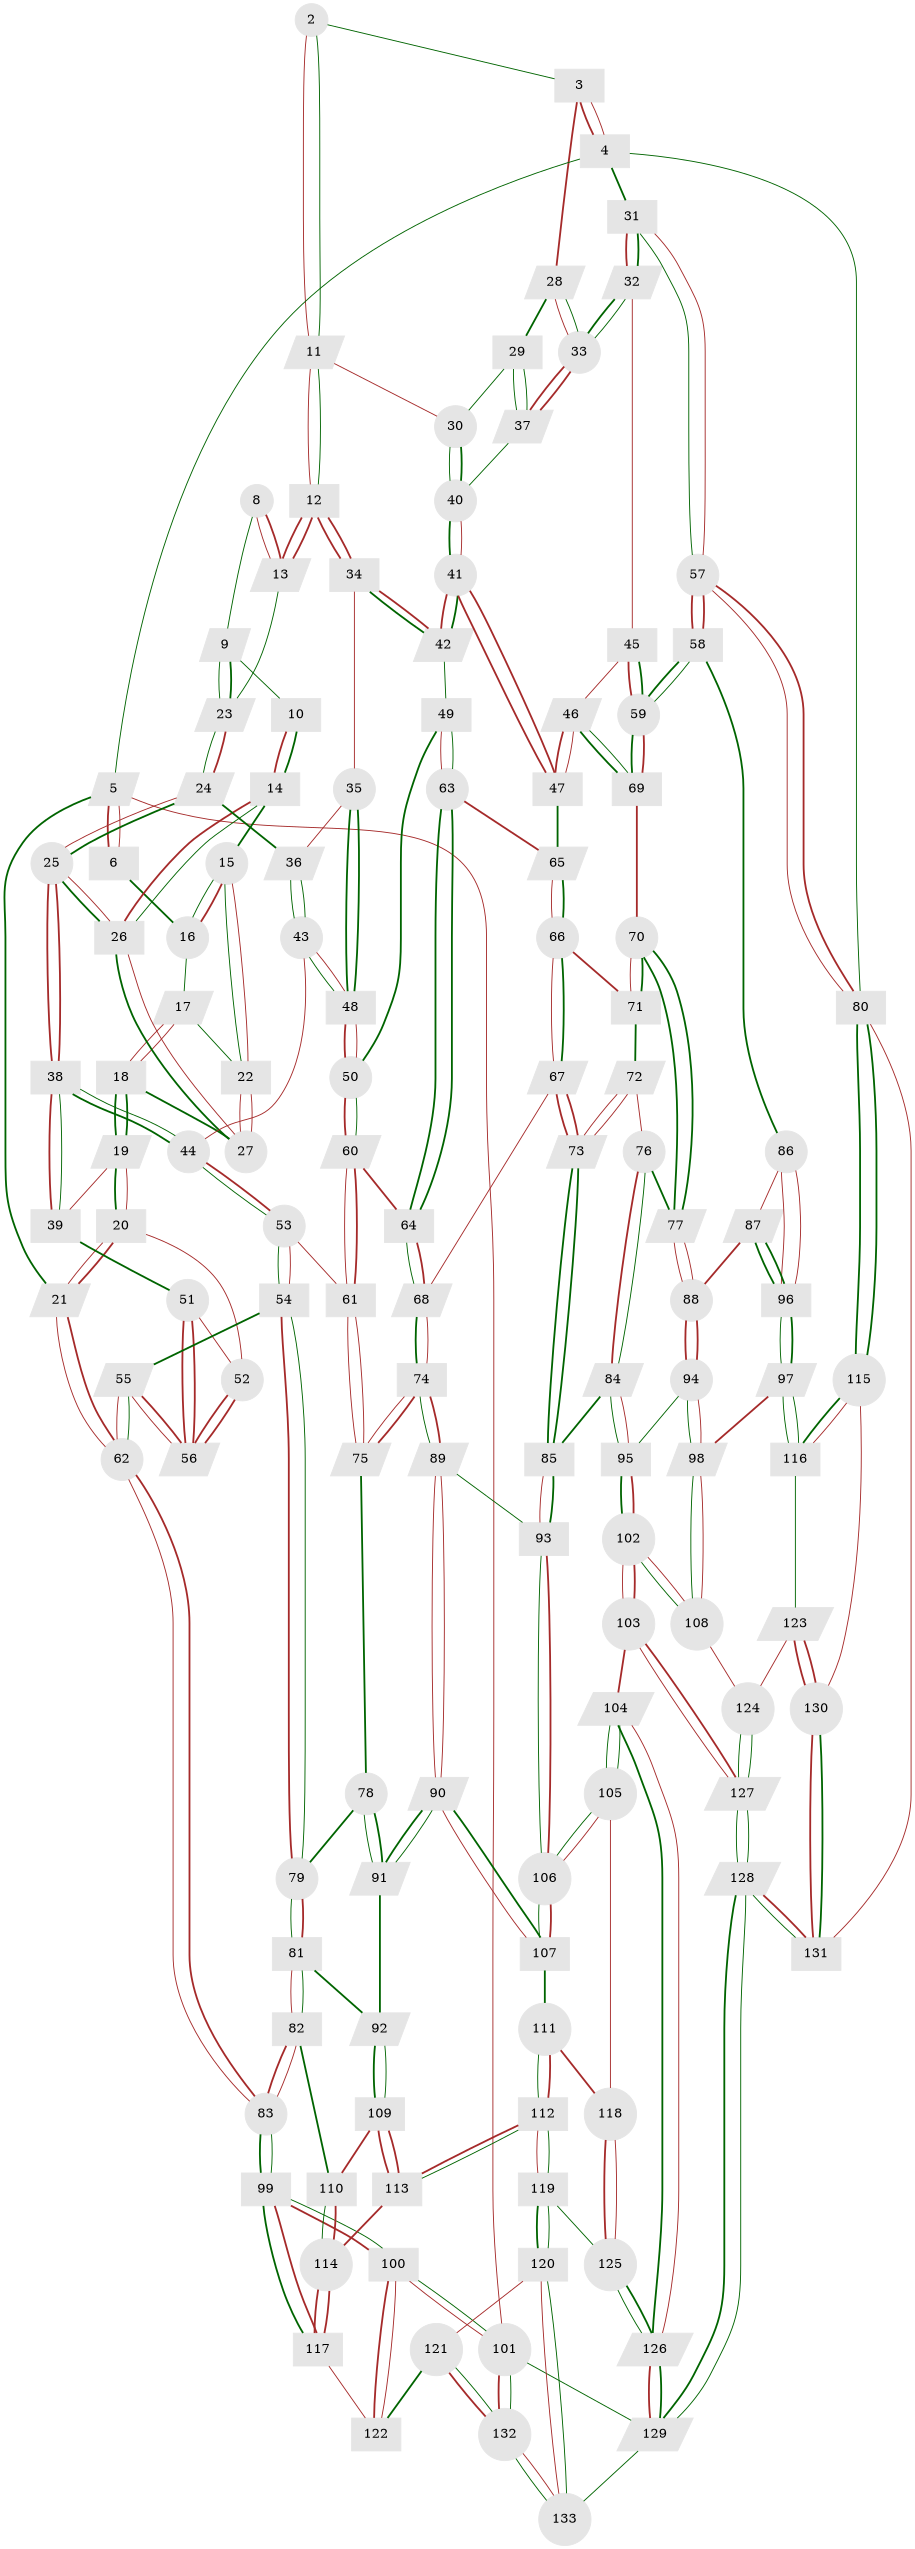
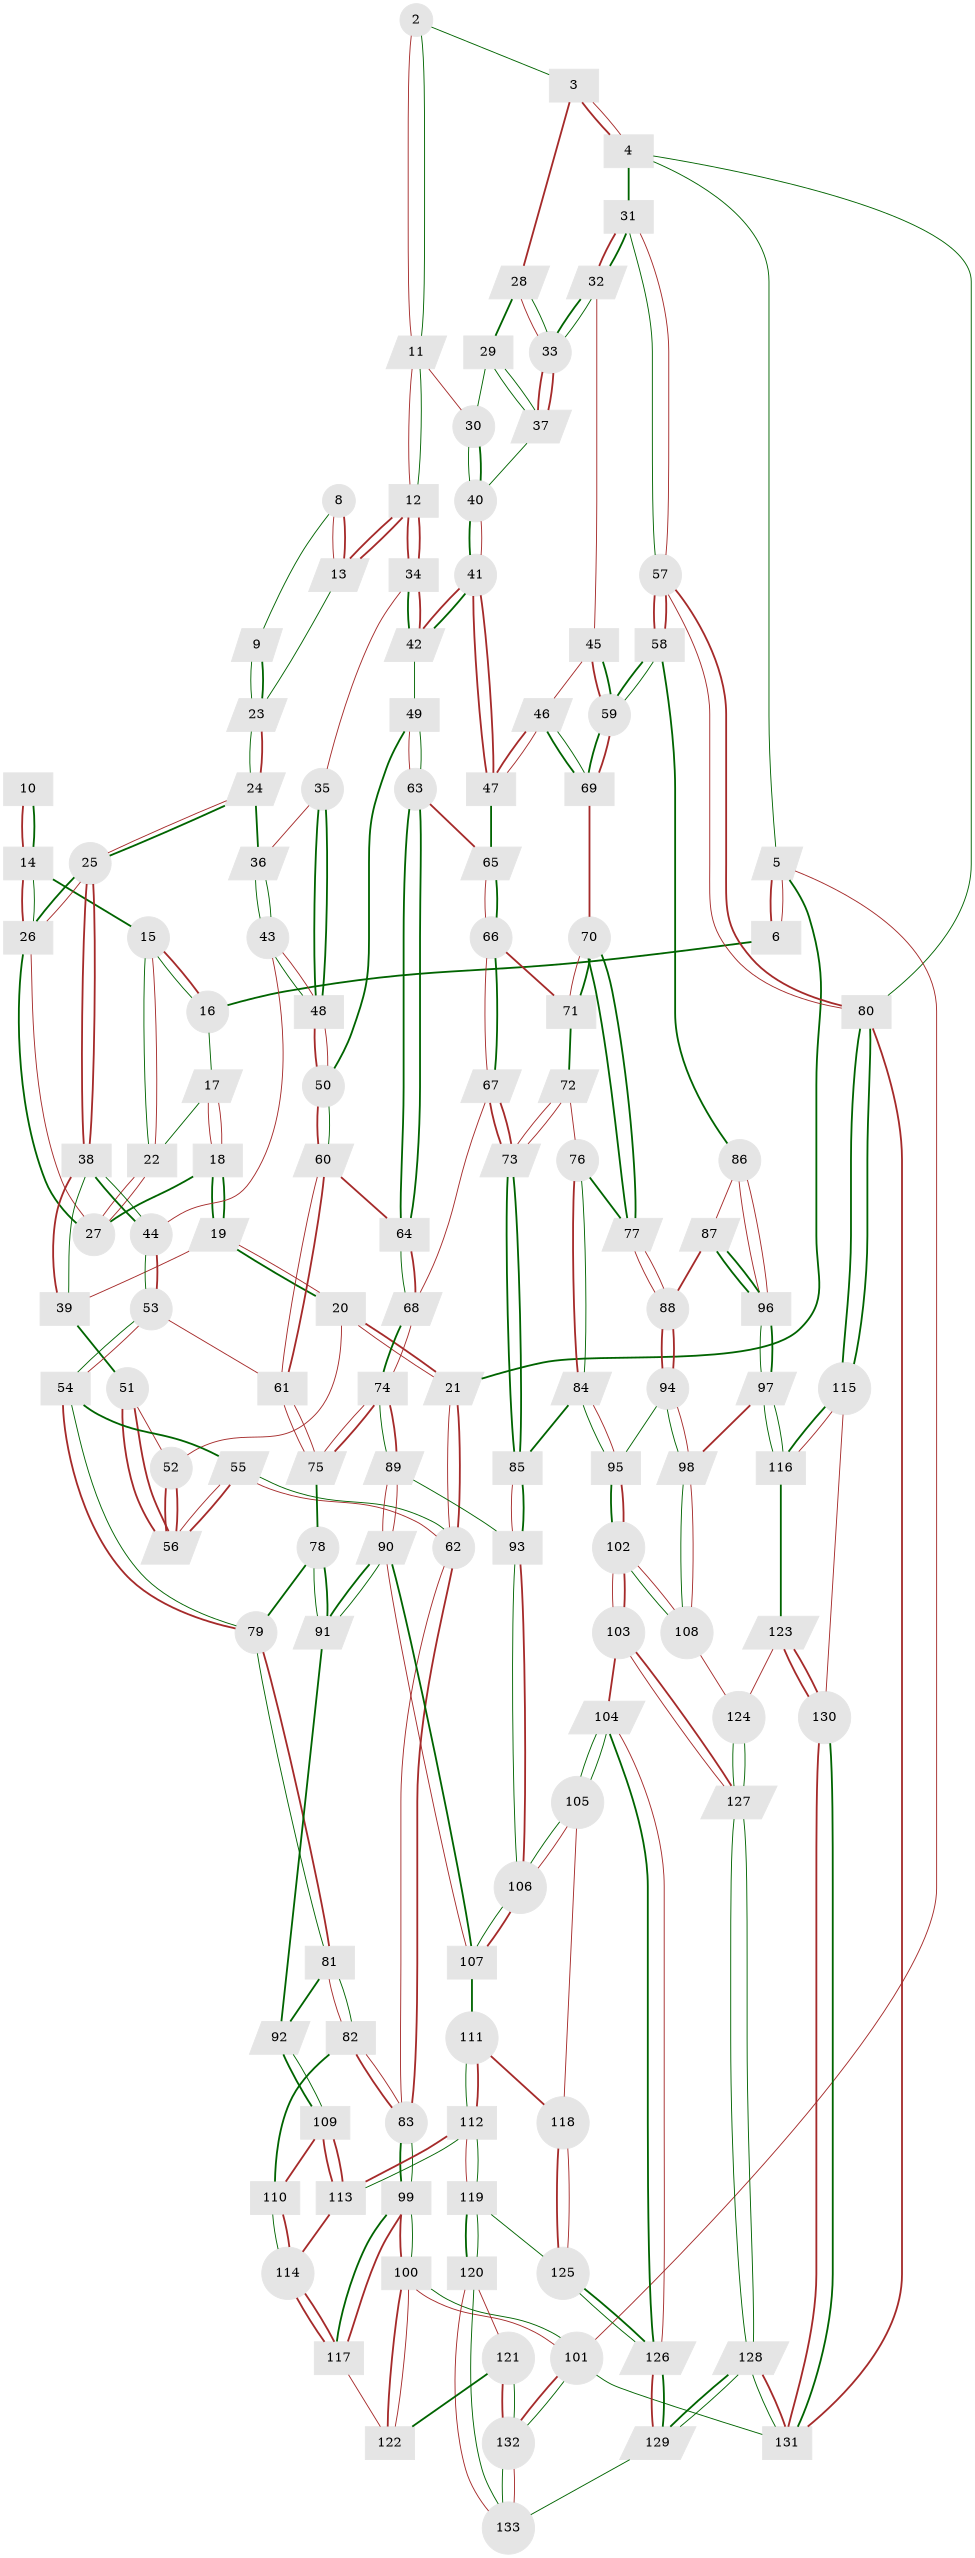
edge "9" -- "10": removed
edge "80" -- "131": style solid -> bold
edge "116" -- "123": style solid -> bold
edge "101" -- "129": now "101" -- "131"
